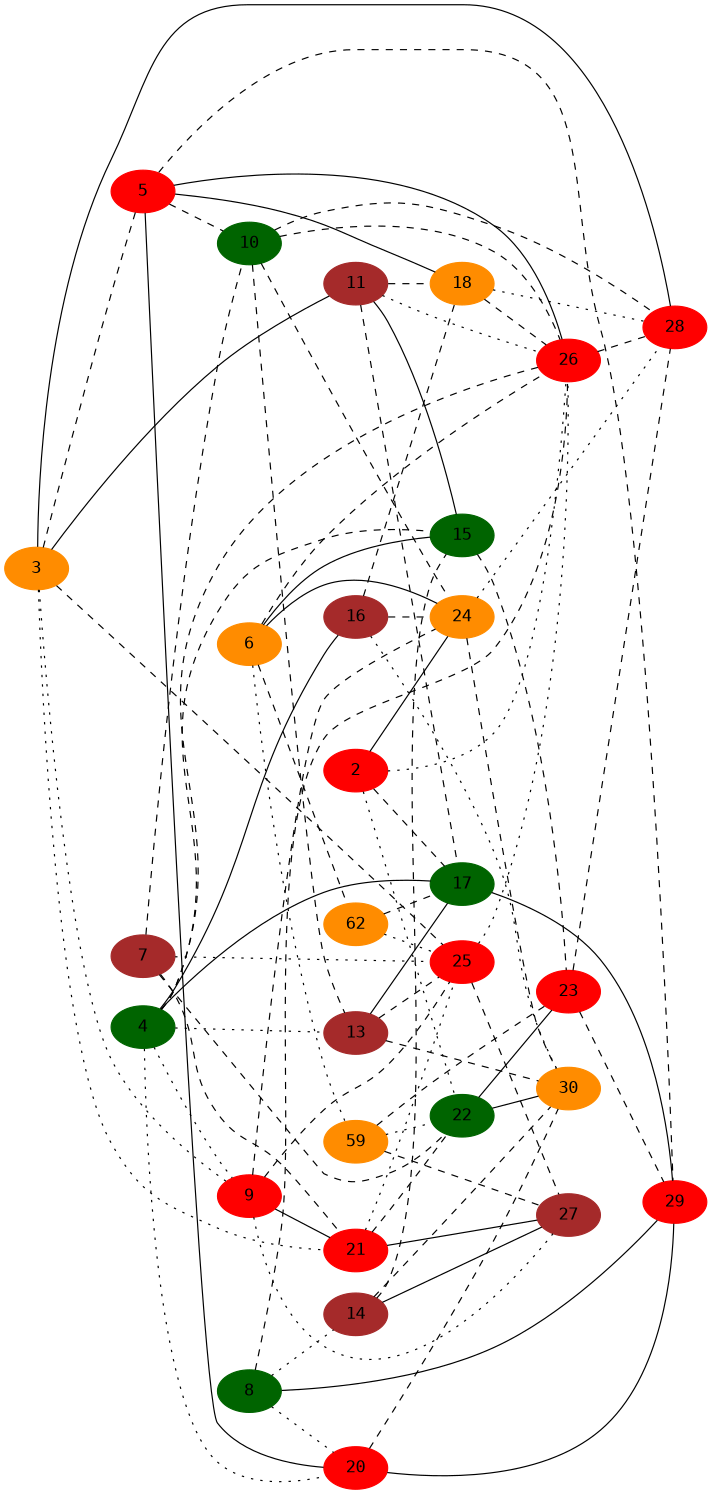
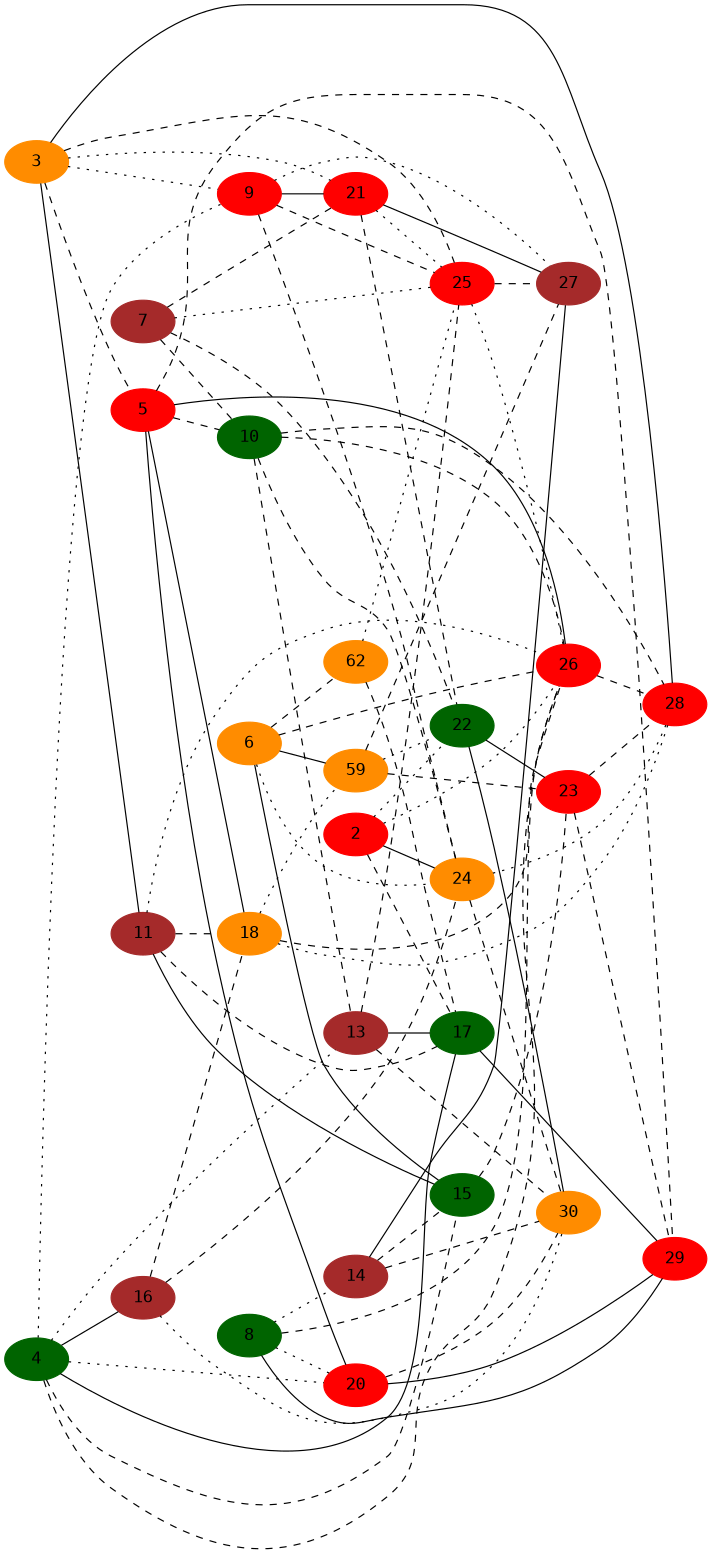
edge "24" -- "6": style solid -> dotted
edge "59" -- "18": added
edge "6" -- "59": style dotted -> solid
